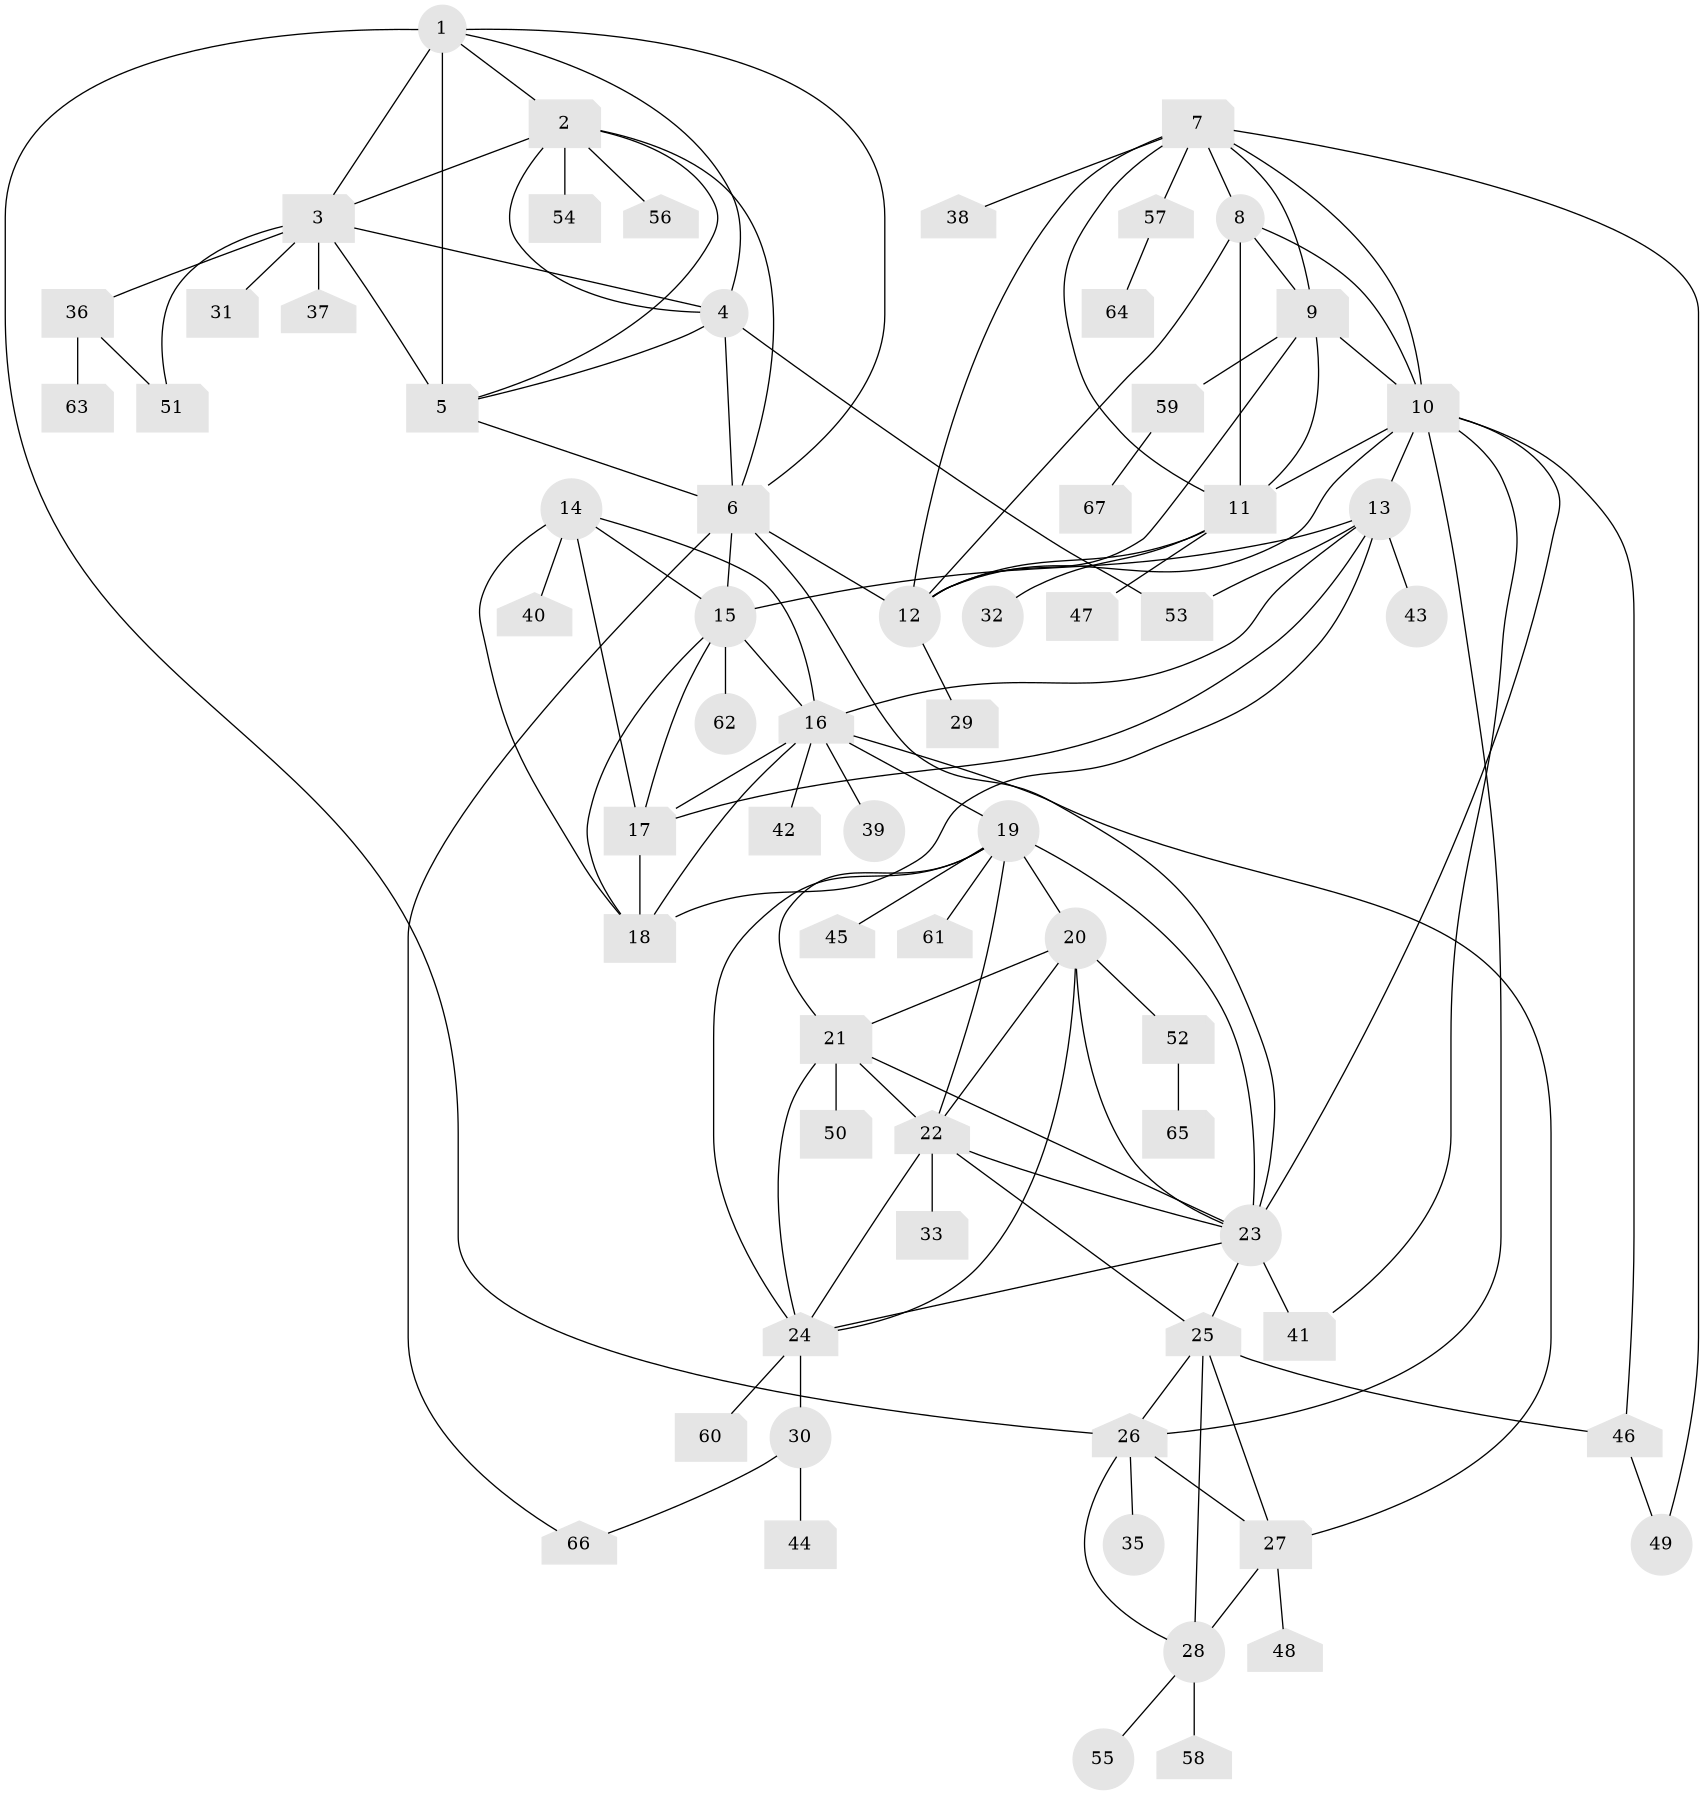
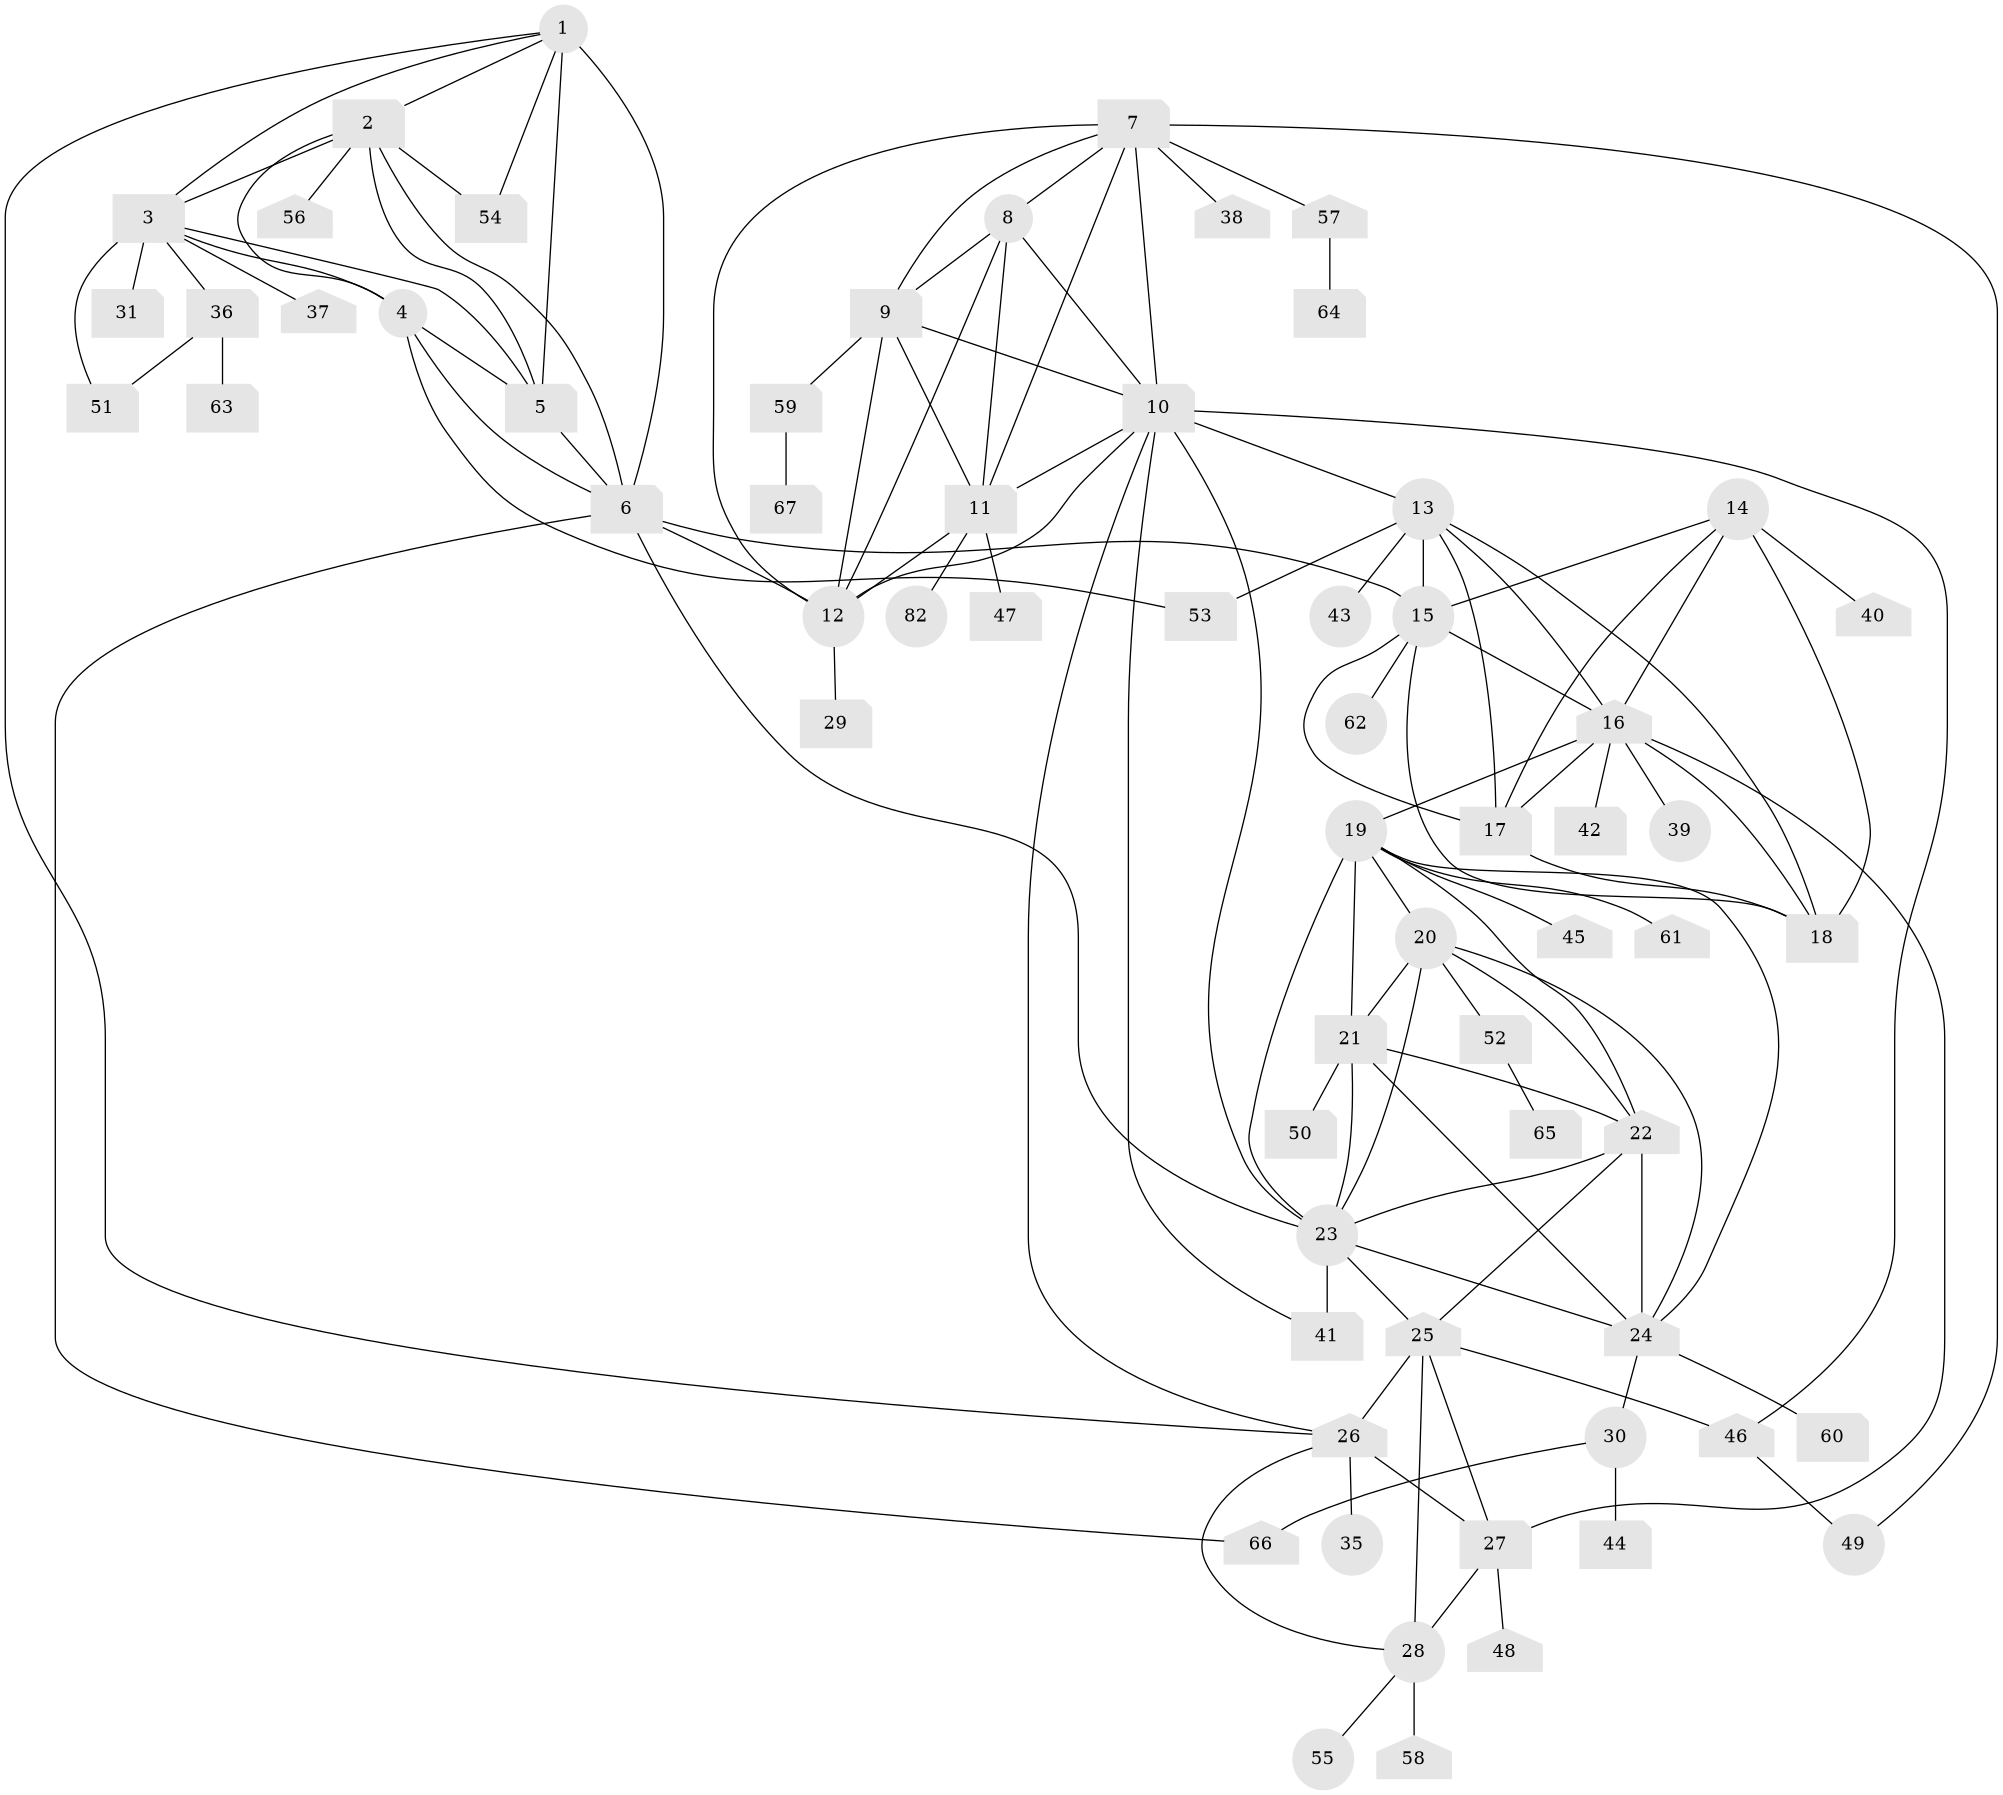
edge "1" -- "4": now "1" -- "54"
node "32": label "32" -> "82"
node "33": removed
